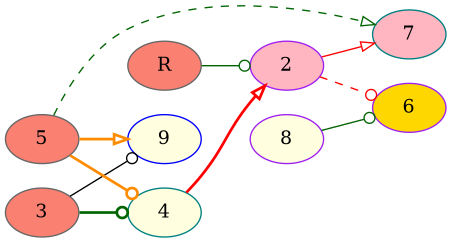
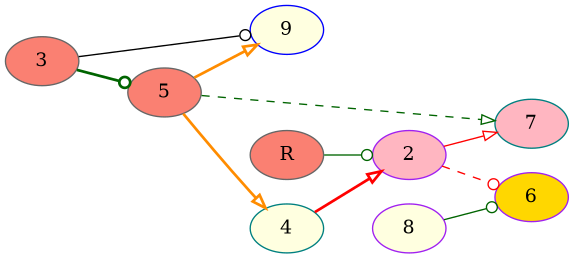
edge "5" -> "4": arrowhead odot -> onormal
edge "3" -> "4": now "3" -> "5"
